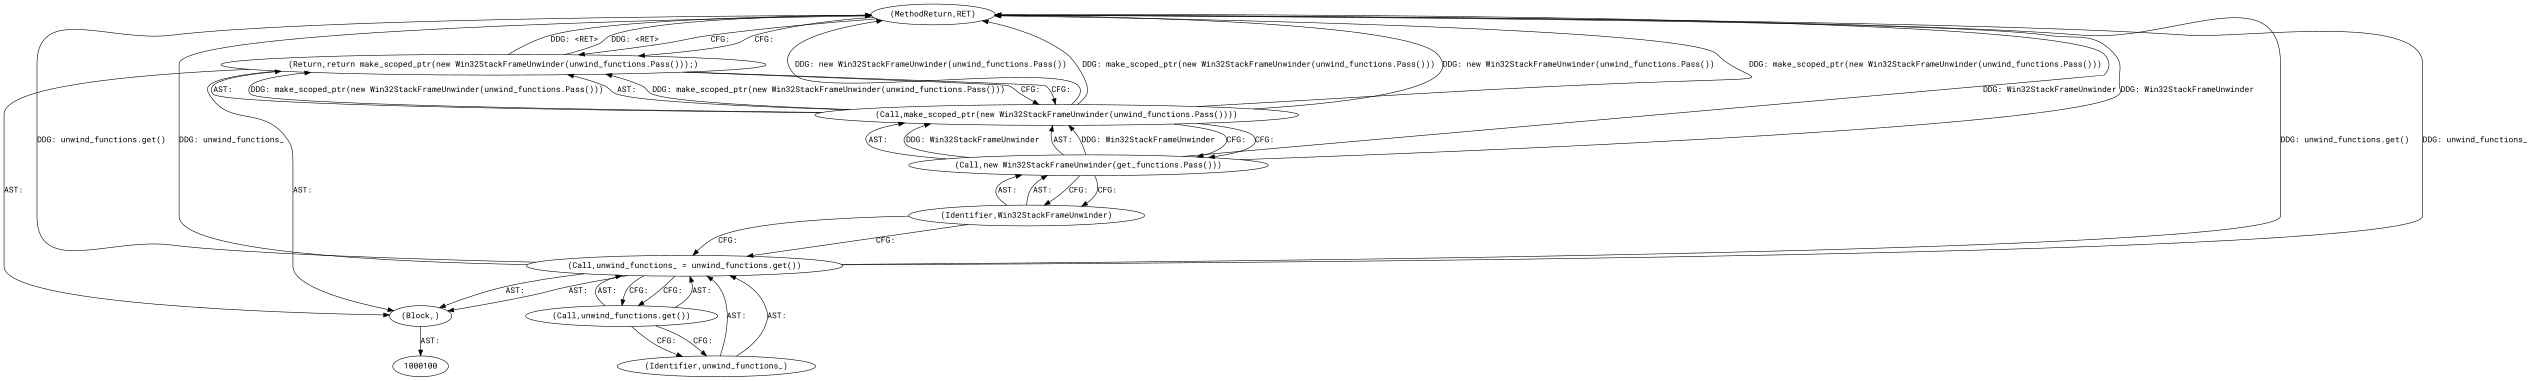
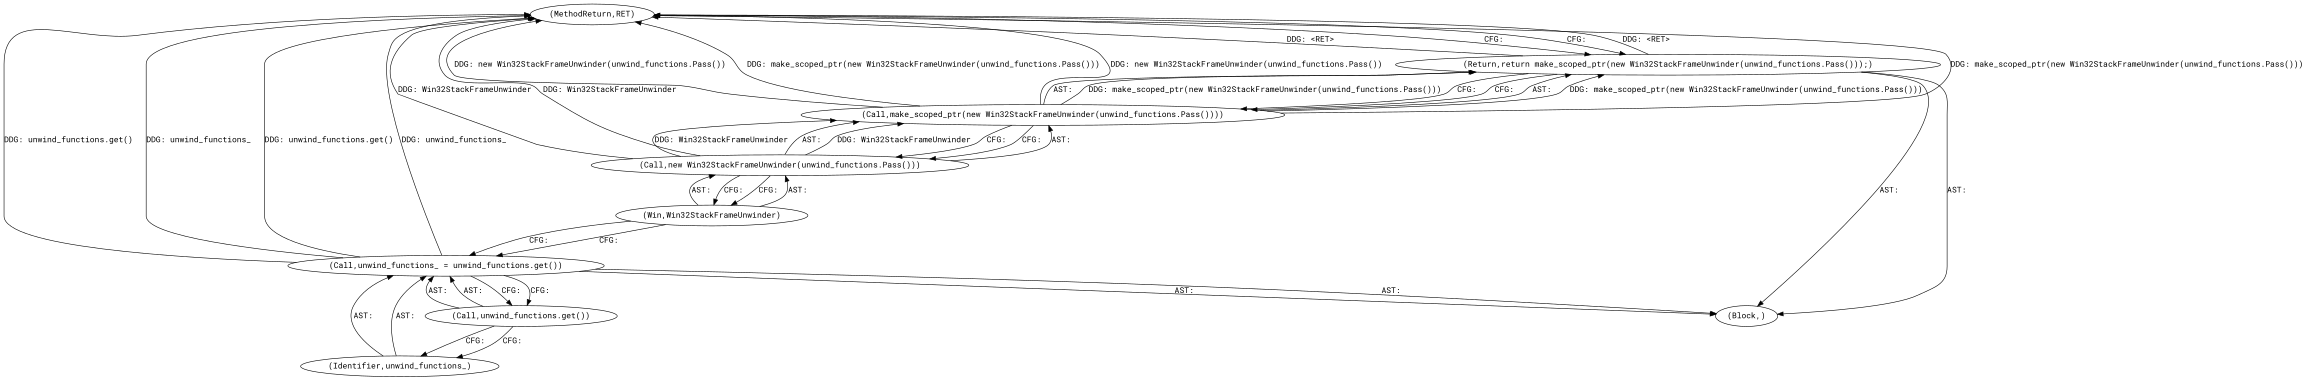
node "(Call,new Win32StackFrameUnwinder(get_functions.Pass()))": label "(Call,new Win32StackFrameUnwinder(get_functions.Pass()))" -> "(Call,new Win32StackFrameUnwinder(unwind_functions.Pass()))"
node "(Identifier,Win32StackFrameUnwinder)": label "(Identifier,Win32StackFrameUnwinder)" -> "(Win,Win32StackFrameUnwinder)"
node "1000100": removed
